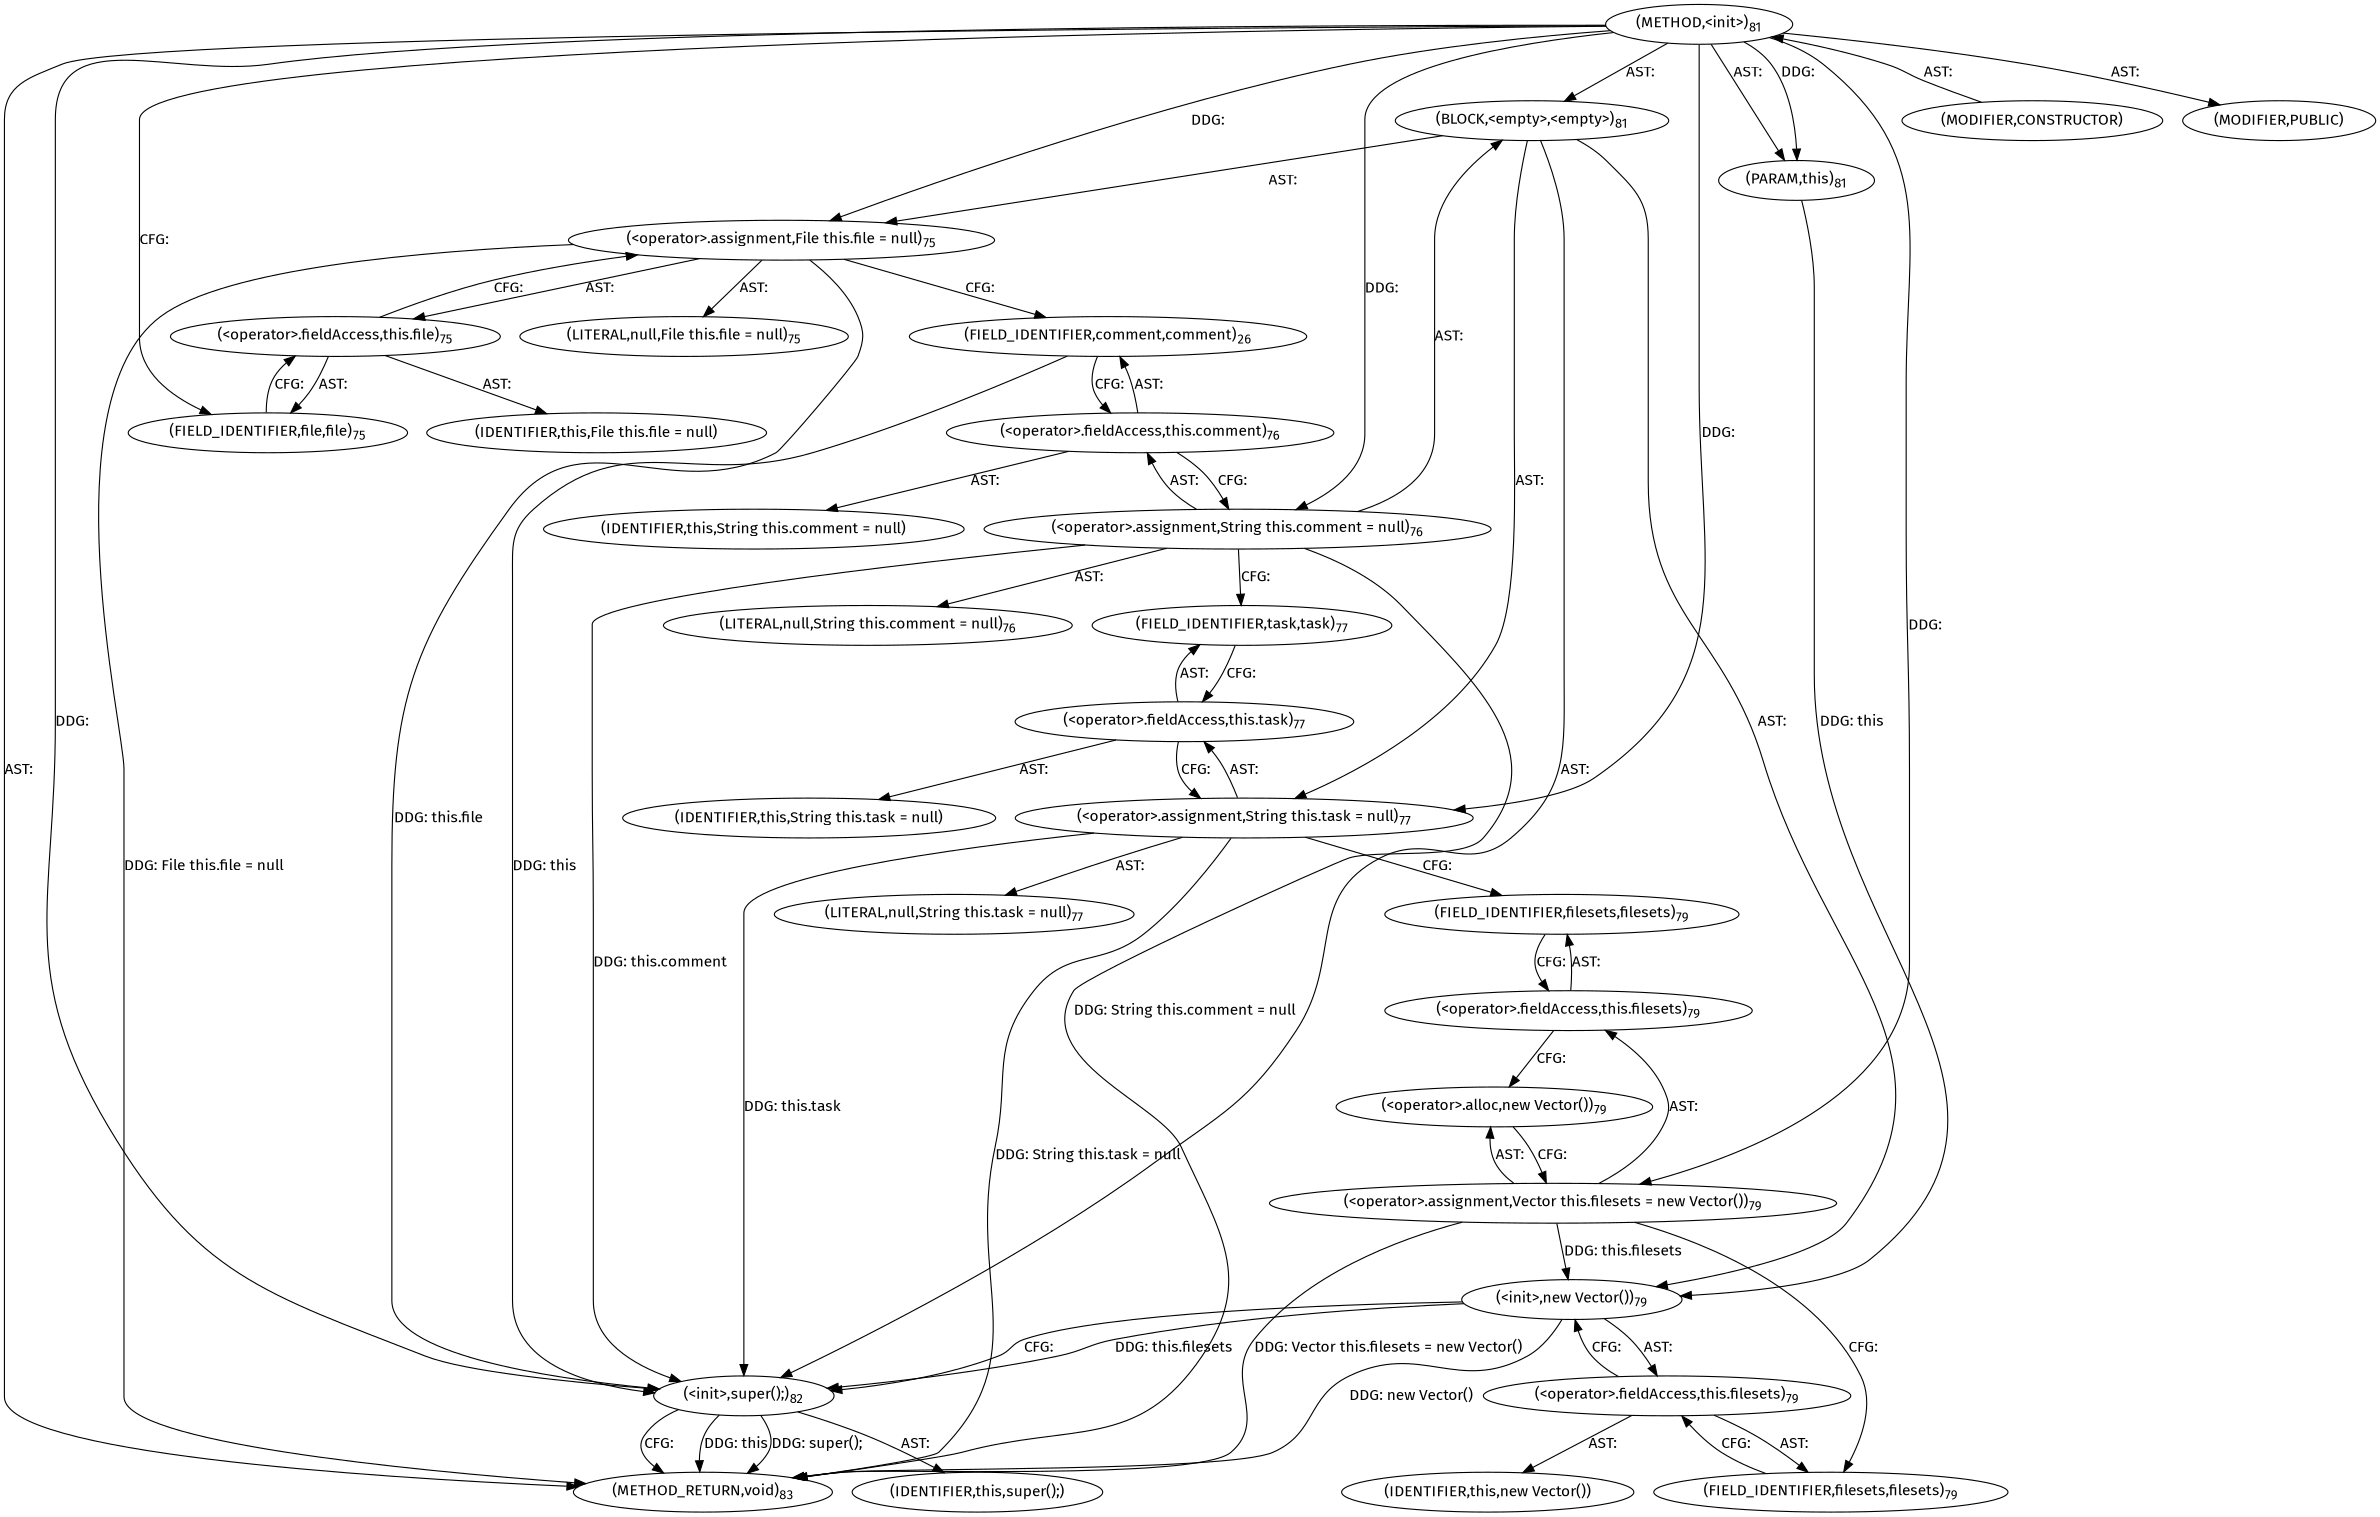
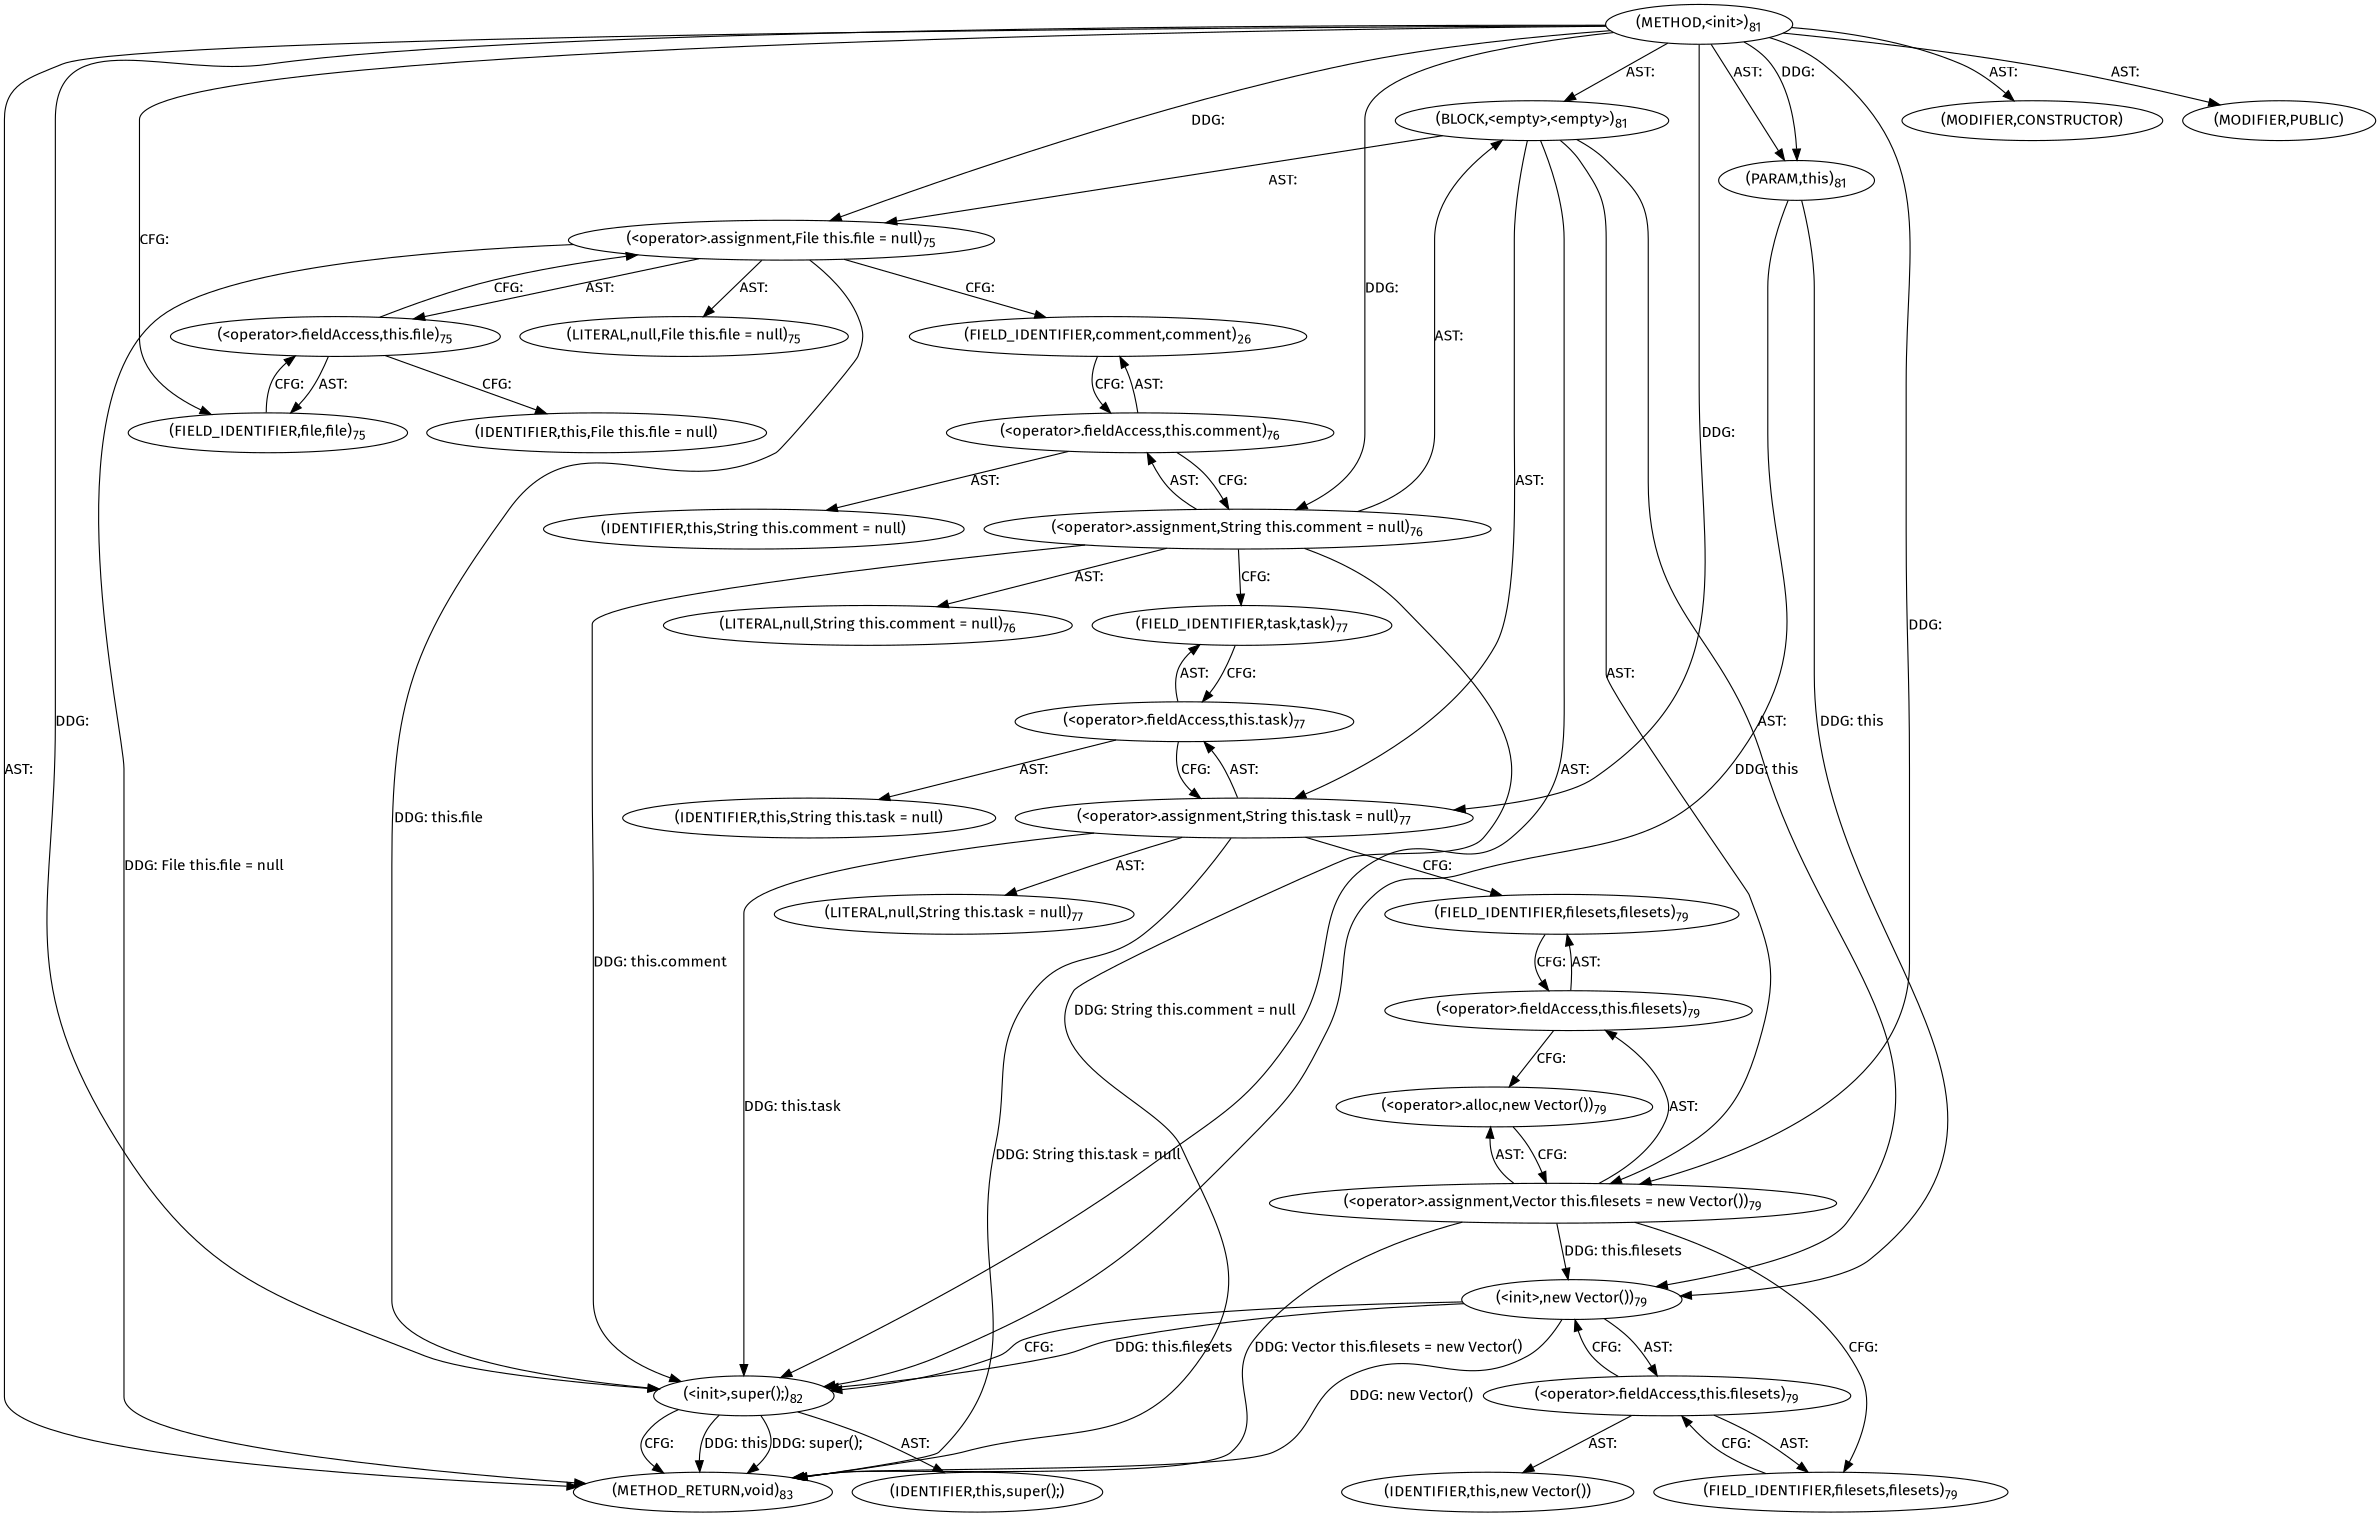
edge "(MODIFIER,CONSTRUCTOR)" -> "(METHOD,<init>)": reversed
edge "(<operator>.fieldAccess,this.file)" -> "(IDENTIFIER,this,File this.file = null)": label "AST: " -> "CFG: "
edge "(BLOCK,<empty>,<empty>)" -> "(<operator>.assignment,Vector this.filesets = new Vector())": added, label "AST:"
edge "(FIELD_IDENTIFIER,comment,comment)" -> "(<init>,super();)": now "(PARAM,this)" -> "(<init>,super();)"
